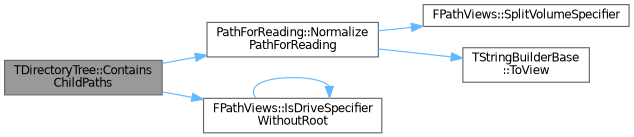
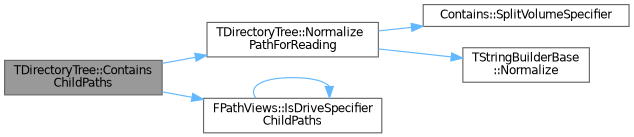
node "FPathViews::SplitVolumeSpecifier": label "FPathViews::SplitVolumeSpecifier" -> "Contains::SplitVolumeSpecifier"
node "PathForReading::Normalize PathForReading": label "PathForReading::Normalize PathForReading" -> "TDirectoryTree::Normalize PathForReading"
node "TStringBuilderBase ::ToView": label "TStringBuilderBase ::ToView" -> "TStringBuilderBase ::Normalize"
node "FPathViews::IsDriveSpecifier WithoutRoot": label "FPathViews::IsDriveSpecifier WithoutRoot" -> "FPathViews::IsDriveSpecifier ChildPaths"
